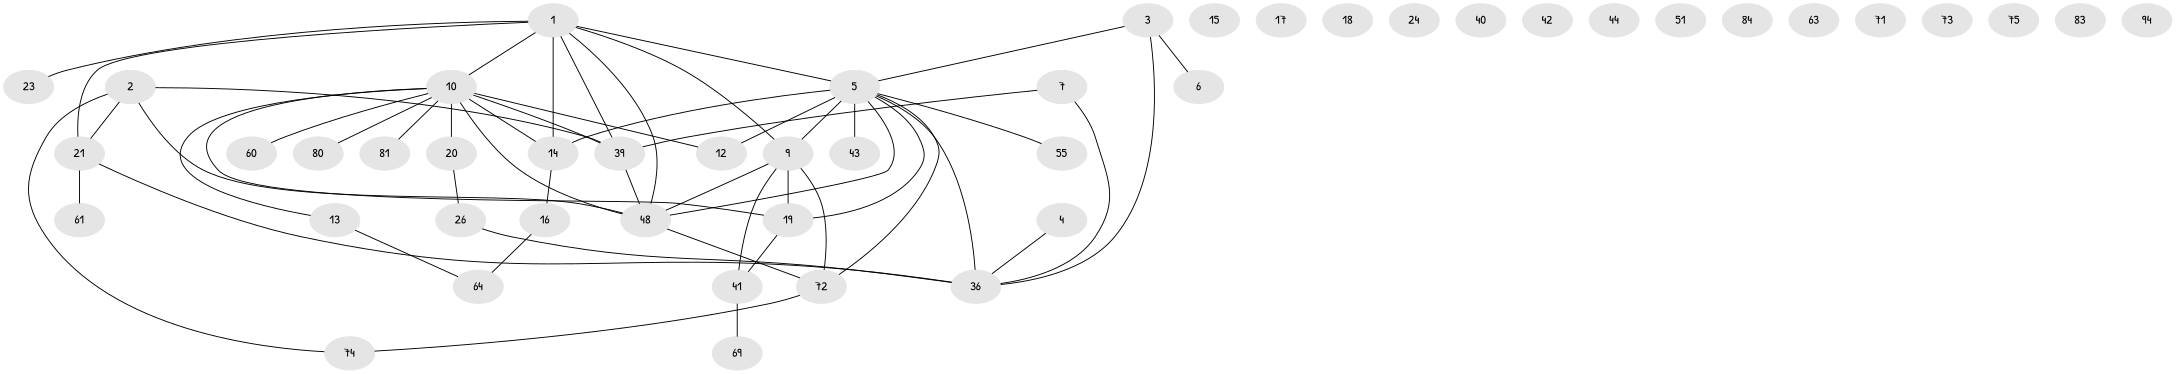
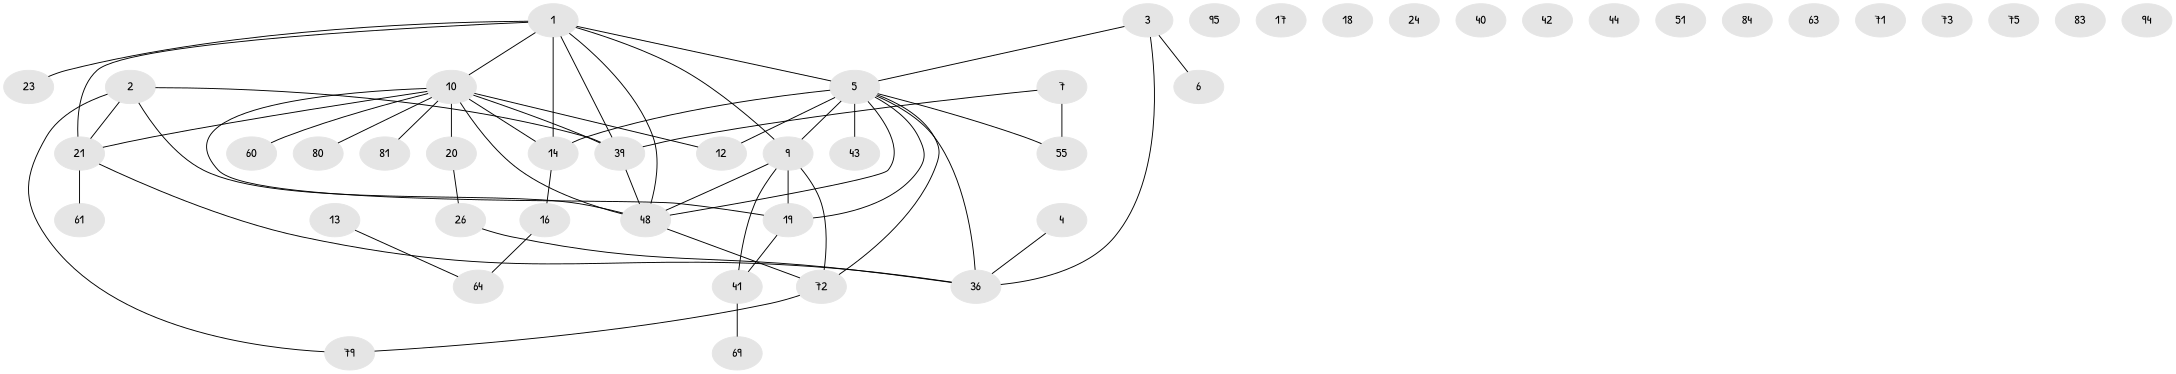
node "15": label "15" -> "95"
edge "10" -- "13": now "10" -- "21"
edge "7" -- "36": now "7" -- "55"
node "74": label "74" -> "79"
